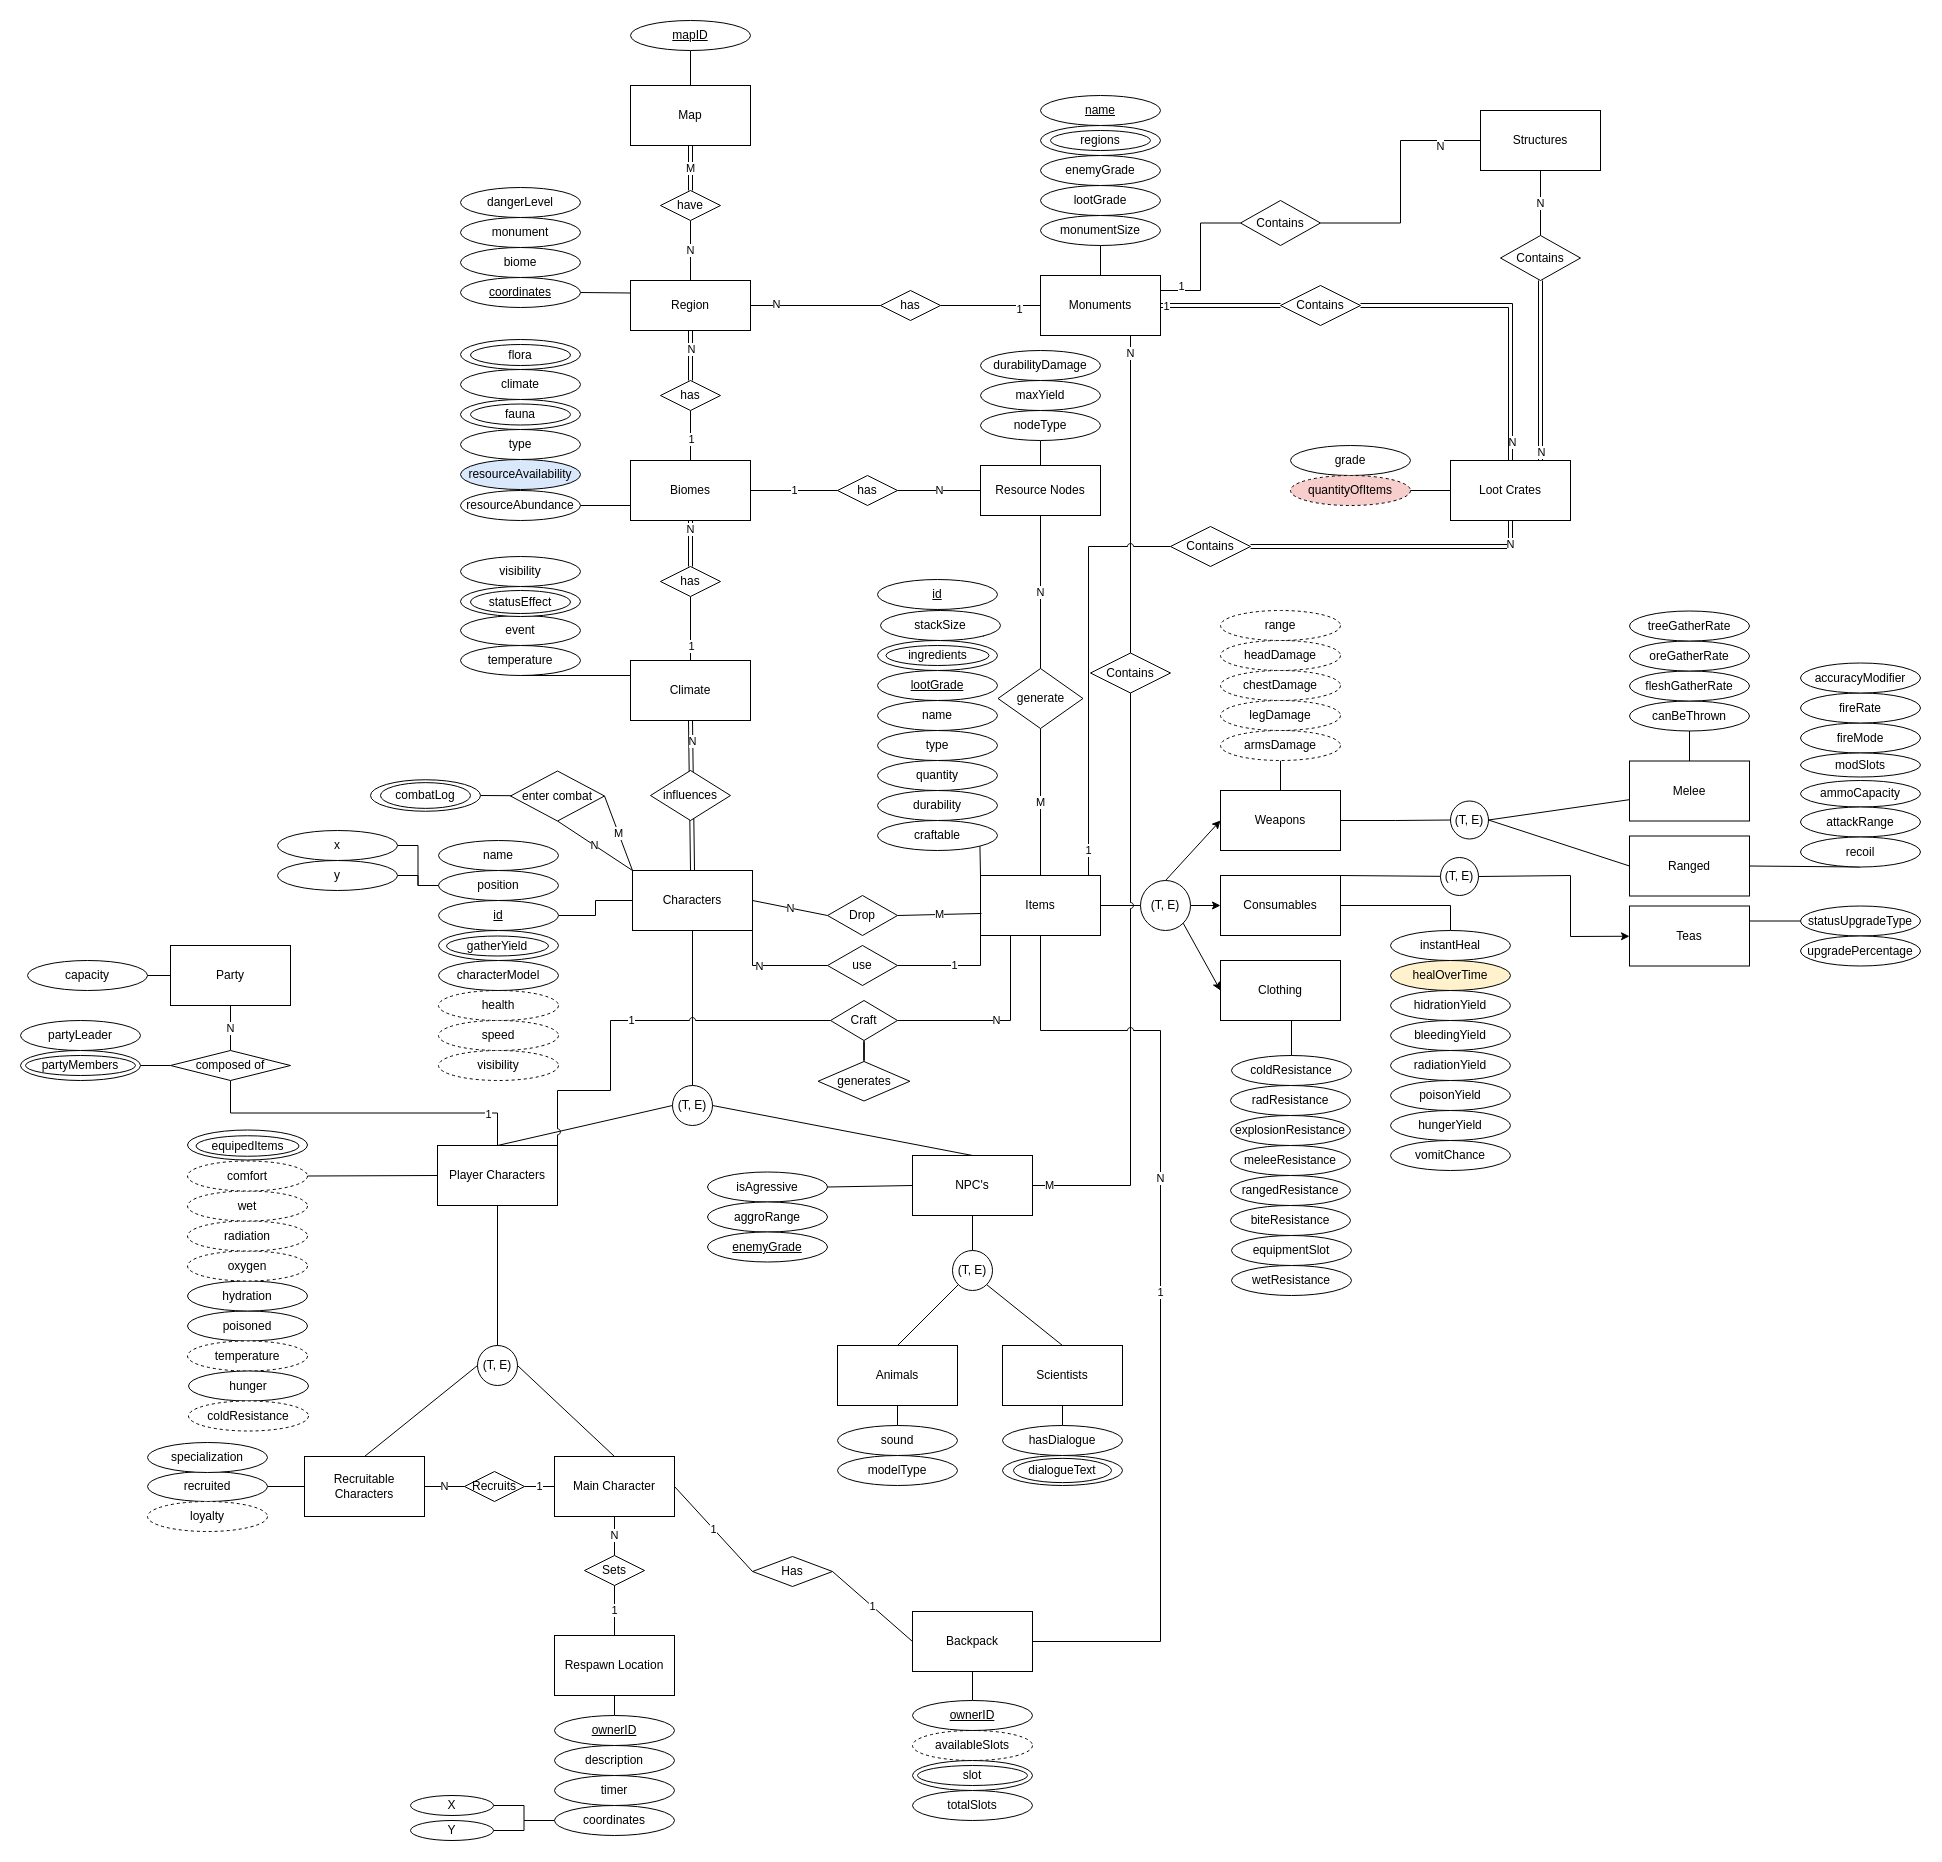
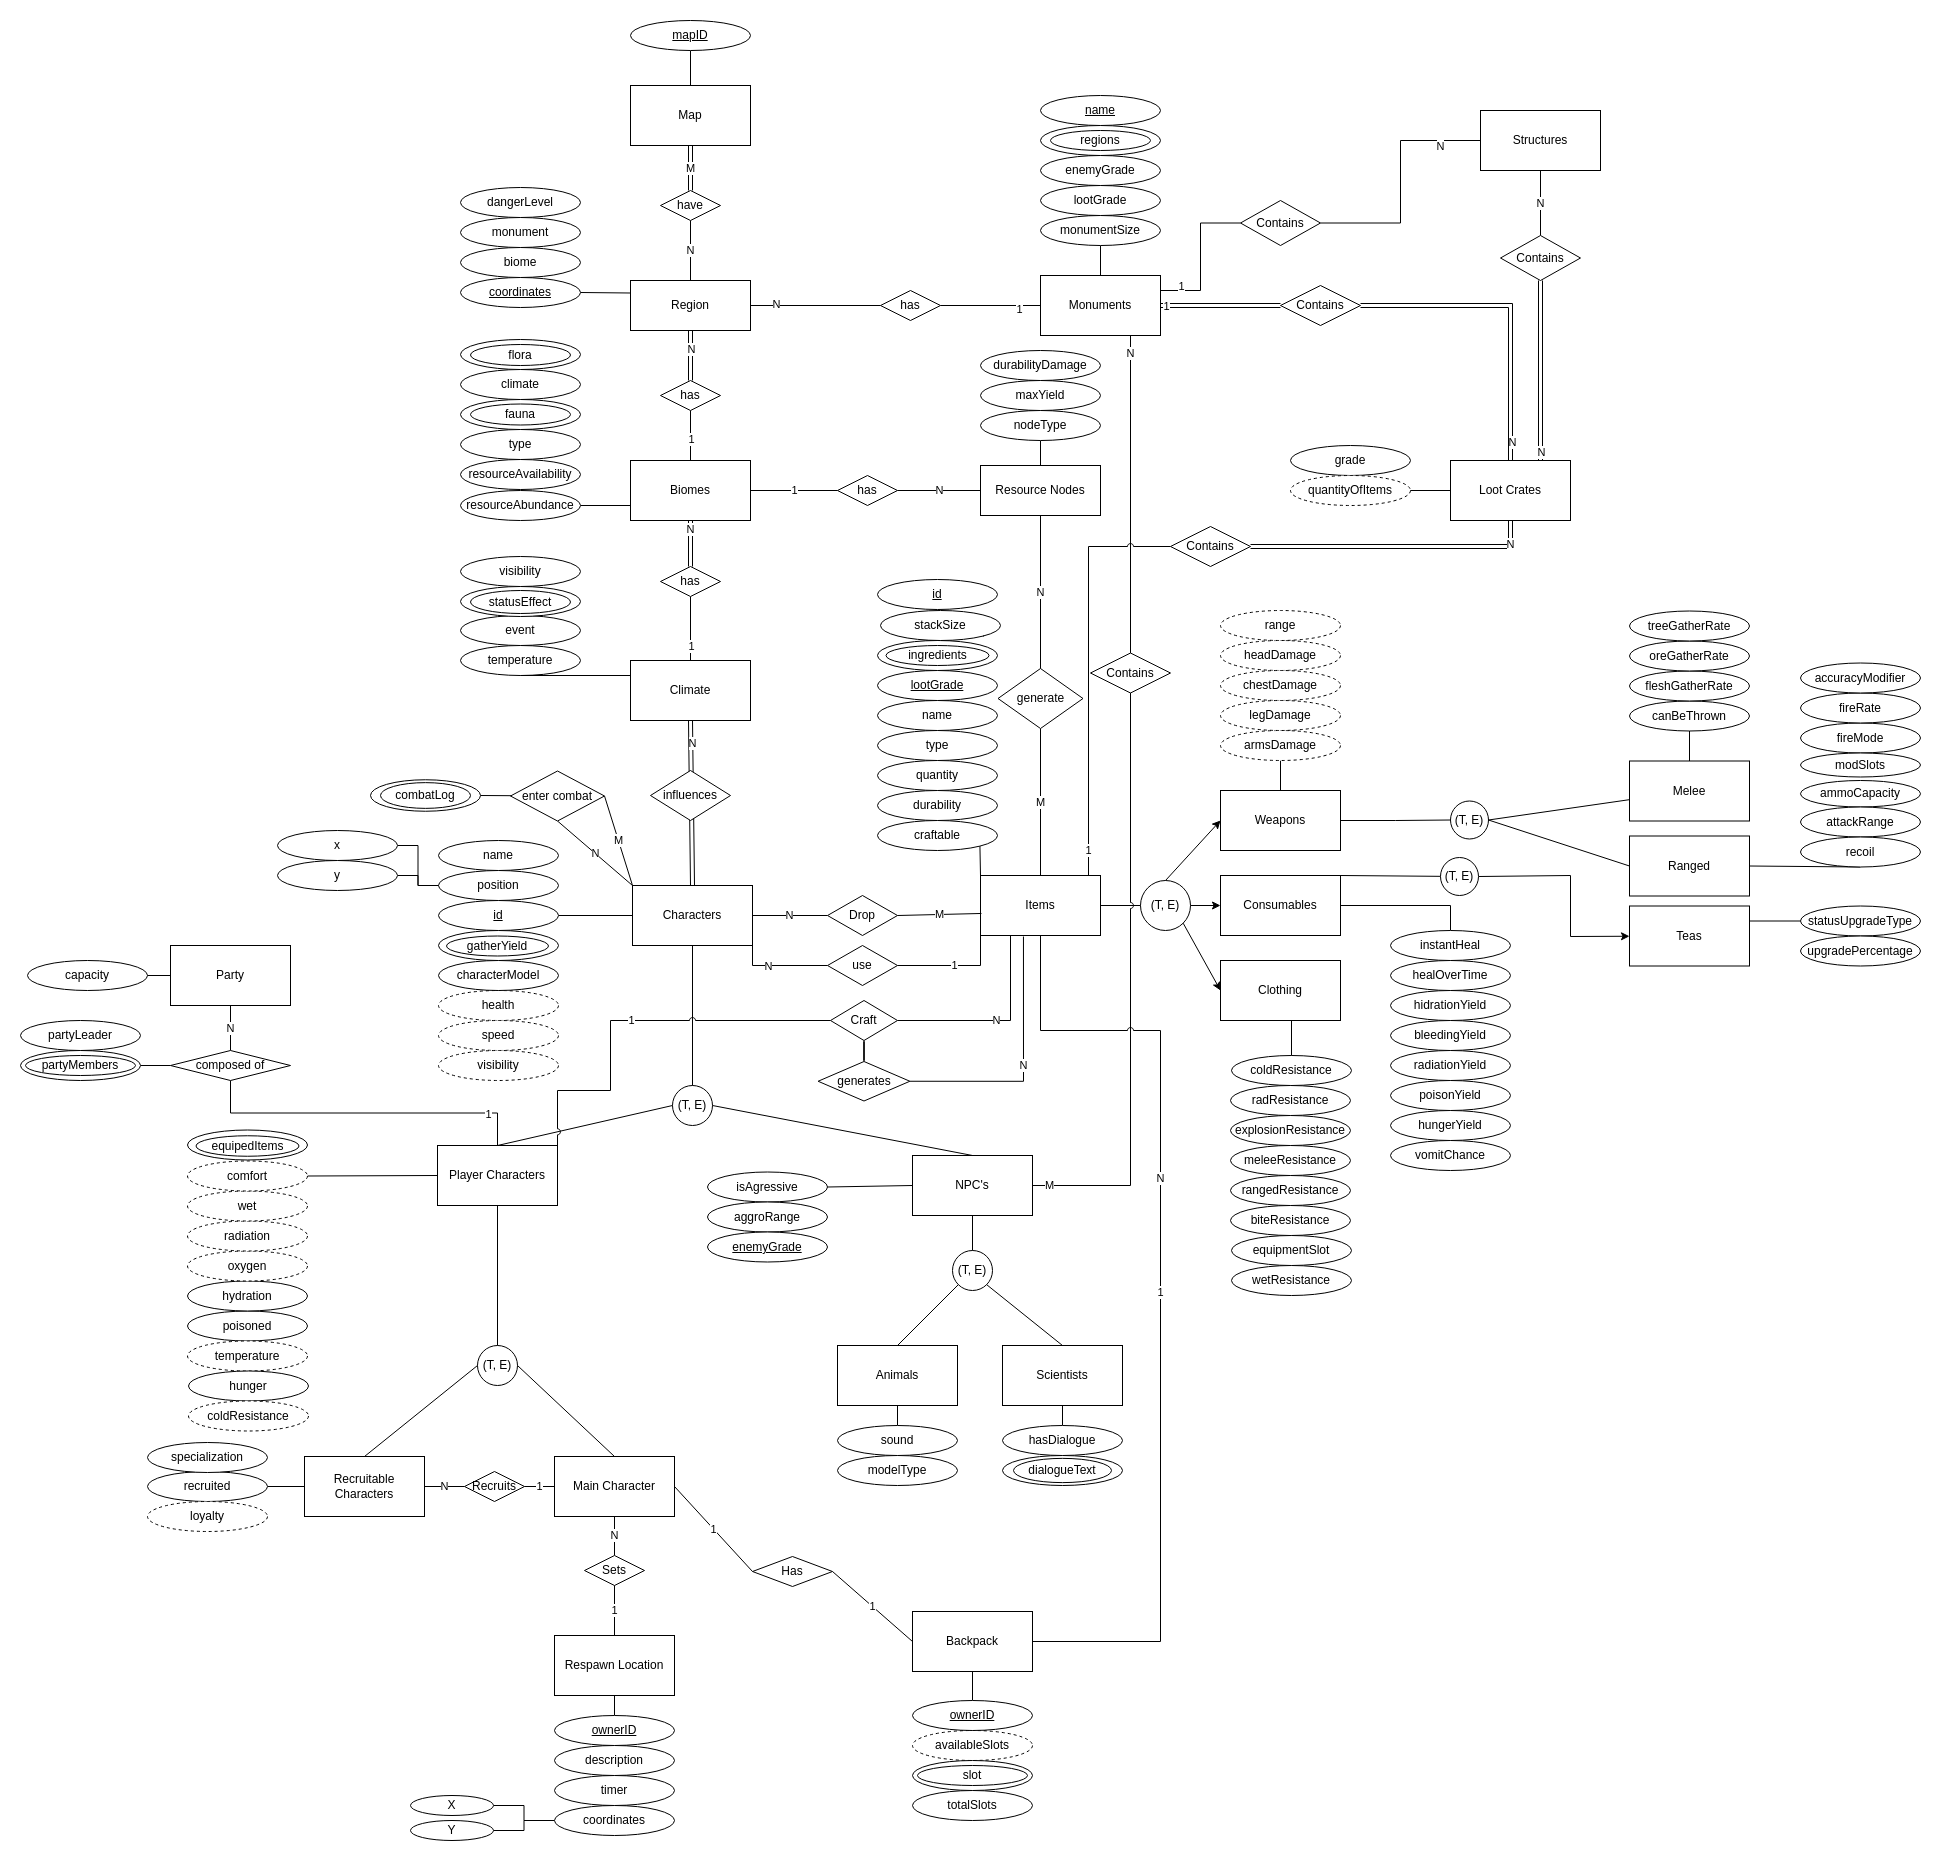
node "resourceAvailability": fillcolor #dae8fc -> #ffffff
node "quantityOfItems": fillcolor #f8cecc -> #ffffff
node "Characters": moved (693, 901) -> (693, 916)
node "healOverTime": fillcolor #fff2cc -> #ffffff
edge "Items" -- "generates": added, label "N"
